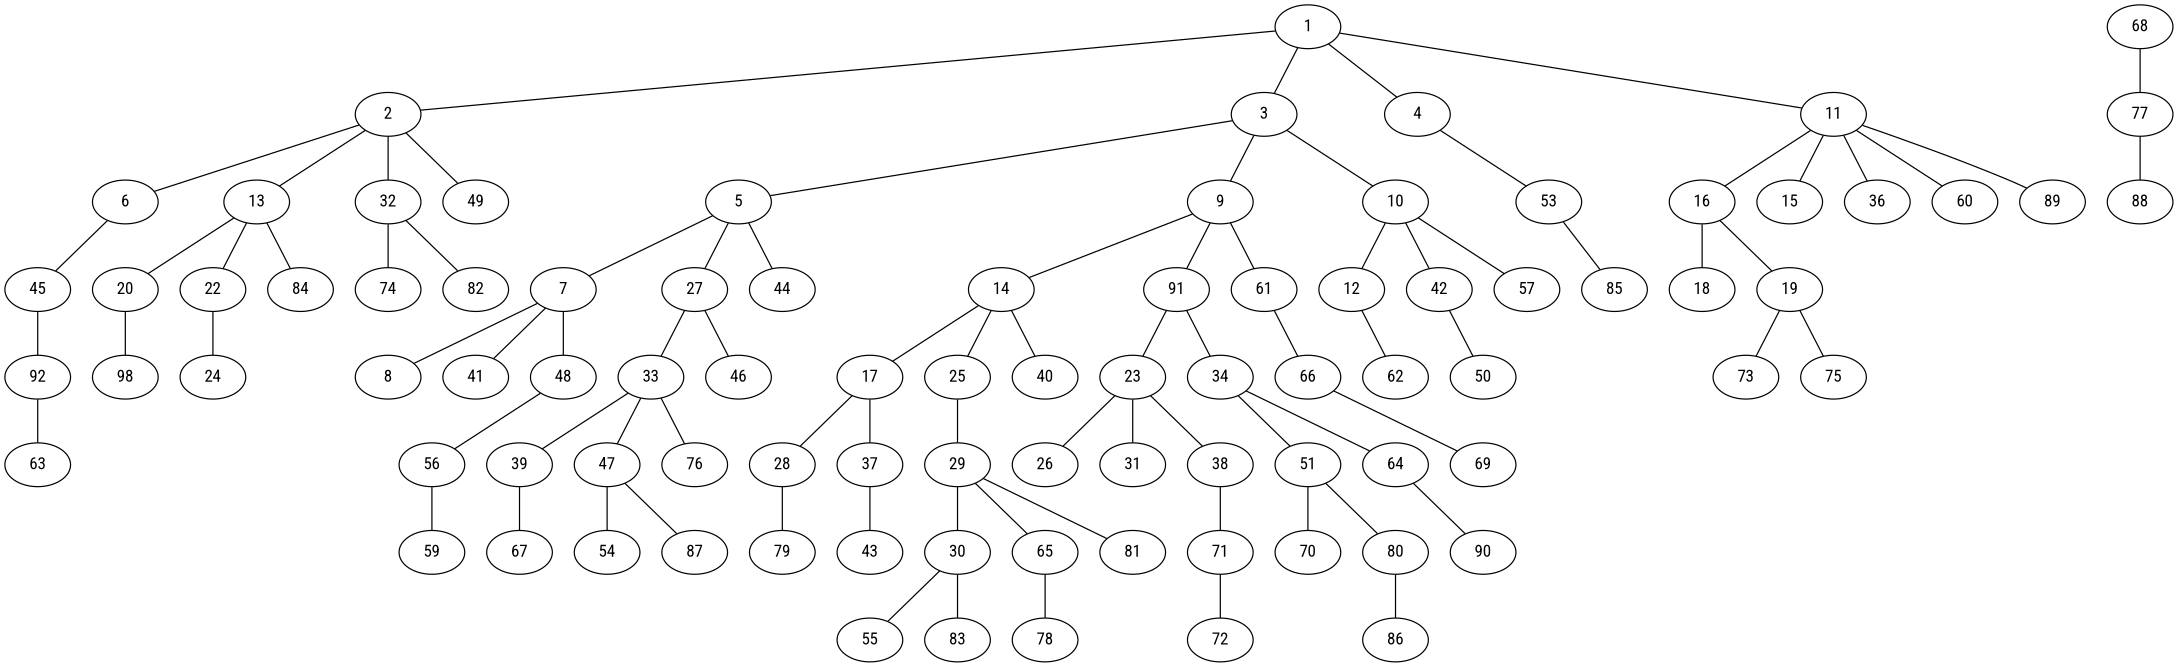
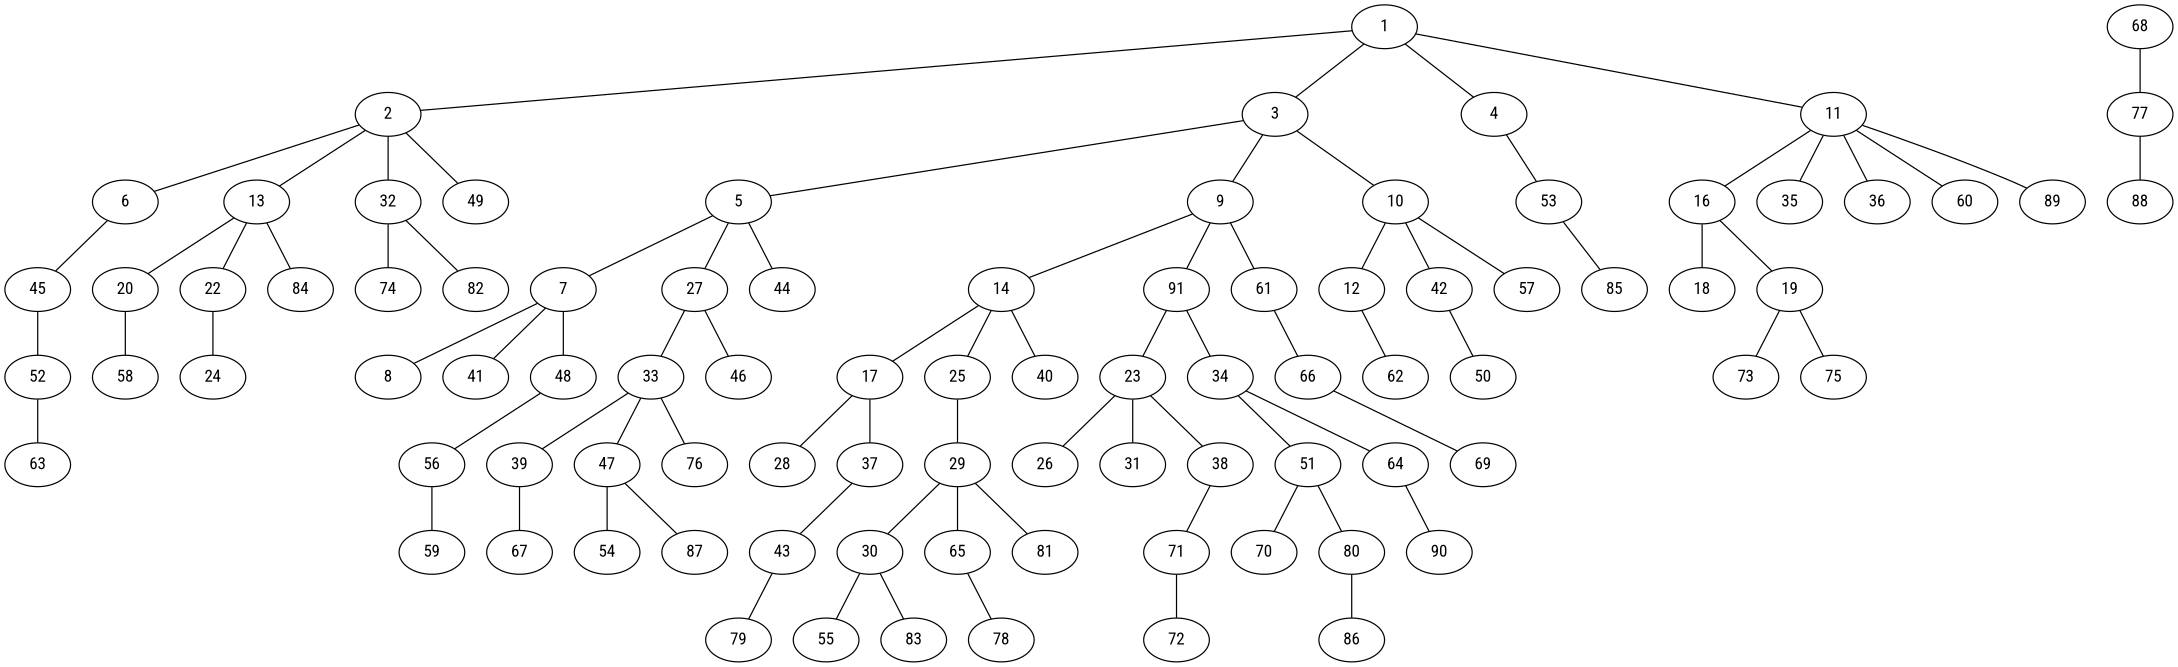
node "15": label "15" -> "35"
node "92": label "92" -> "52"
node "98": label "98" -> "58"
edge "28" -- "79": now "43" -- "79"
